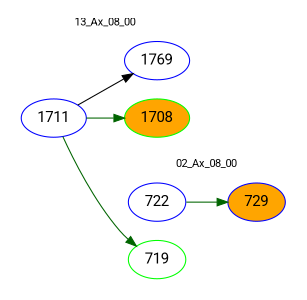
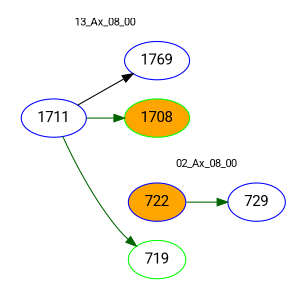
node "722": fillcolor white -> orange
node "729": fillcolor orange -> white
